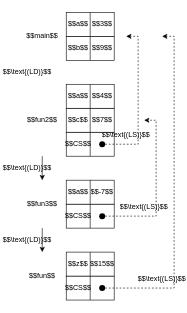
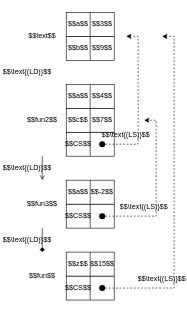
node "$$main$$": label "$$main$$" -> "$$text$$"
edge "$$fun2$$" -> "$$fun3$$": arrowhead classic -> open
node "$$-7$$": label "$$-7$$" -> "$$-2$$"
edge "$$fun3$$" -> "$$fun$$": arrowhead classic -> diamond
